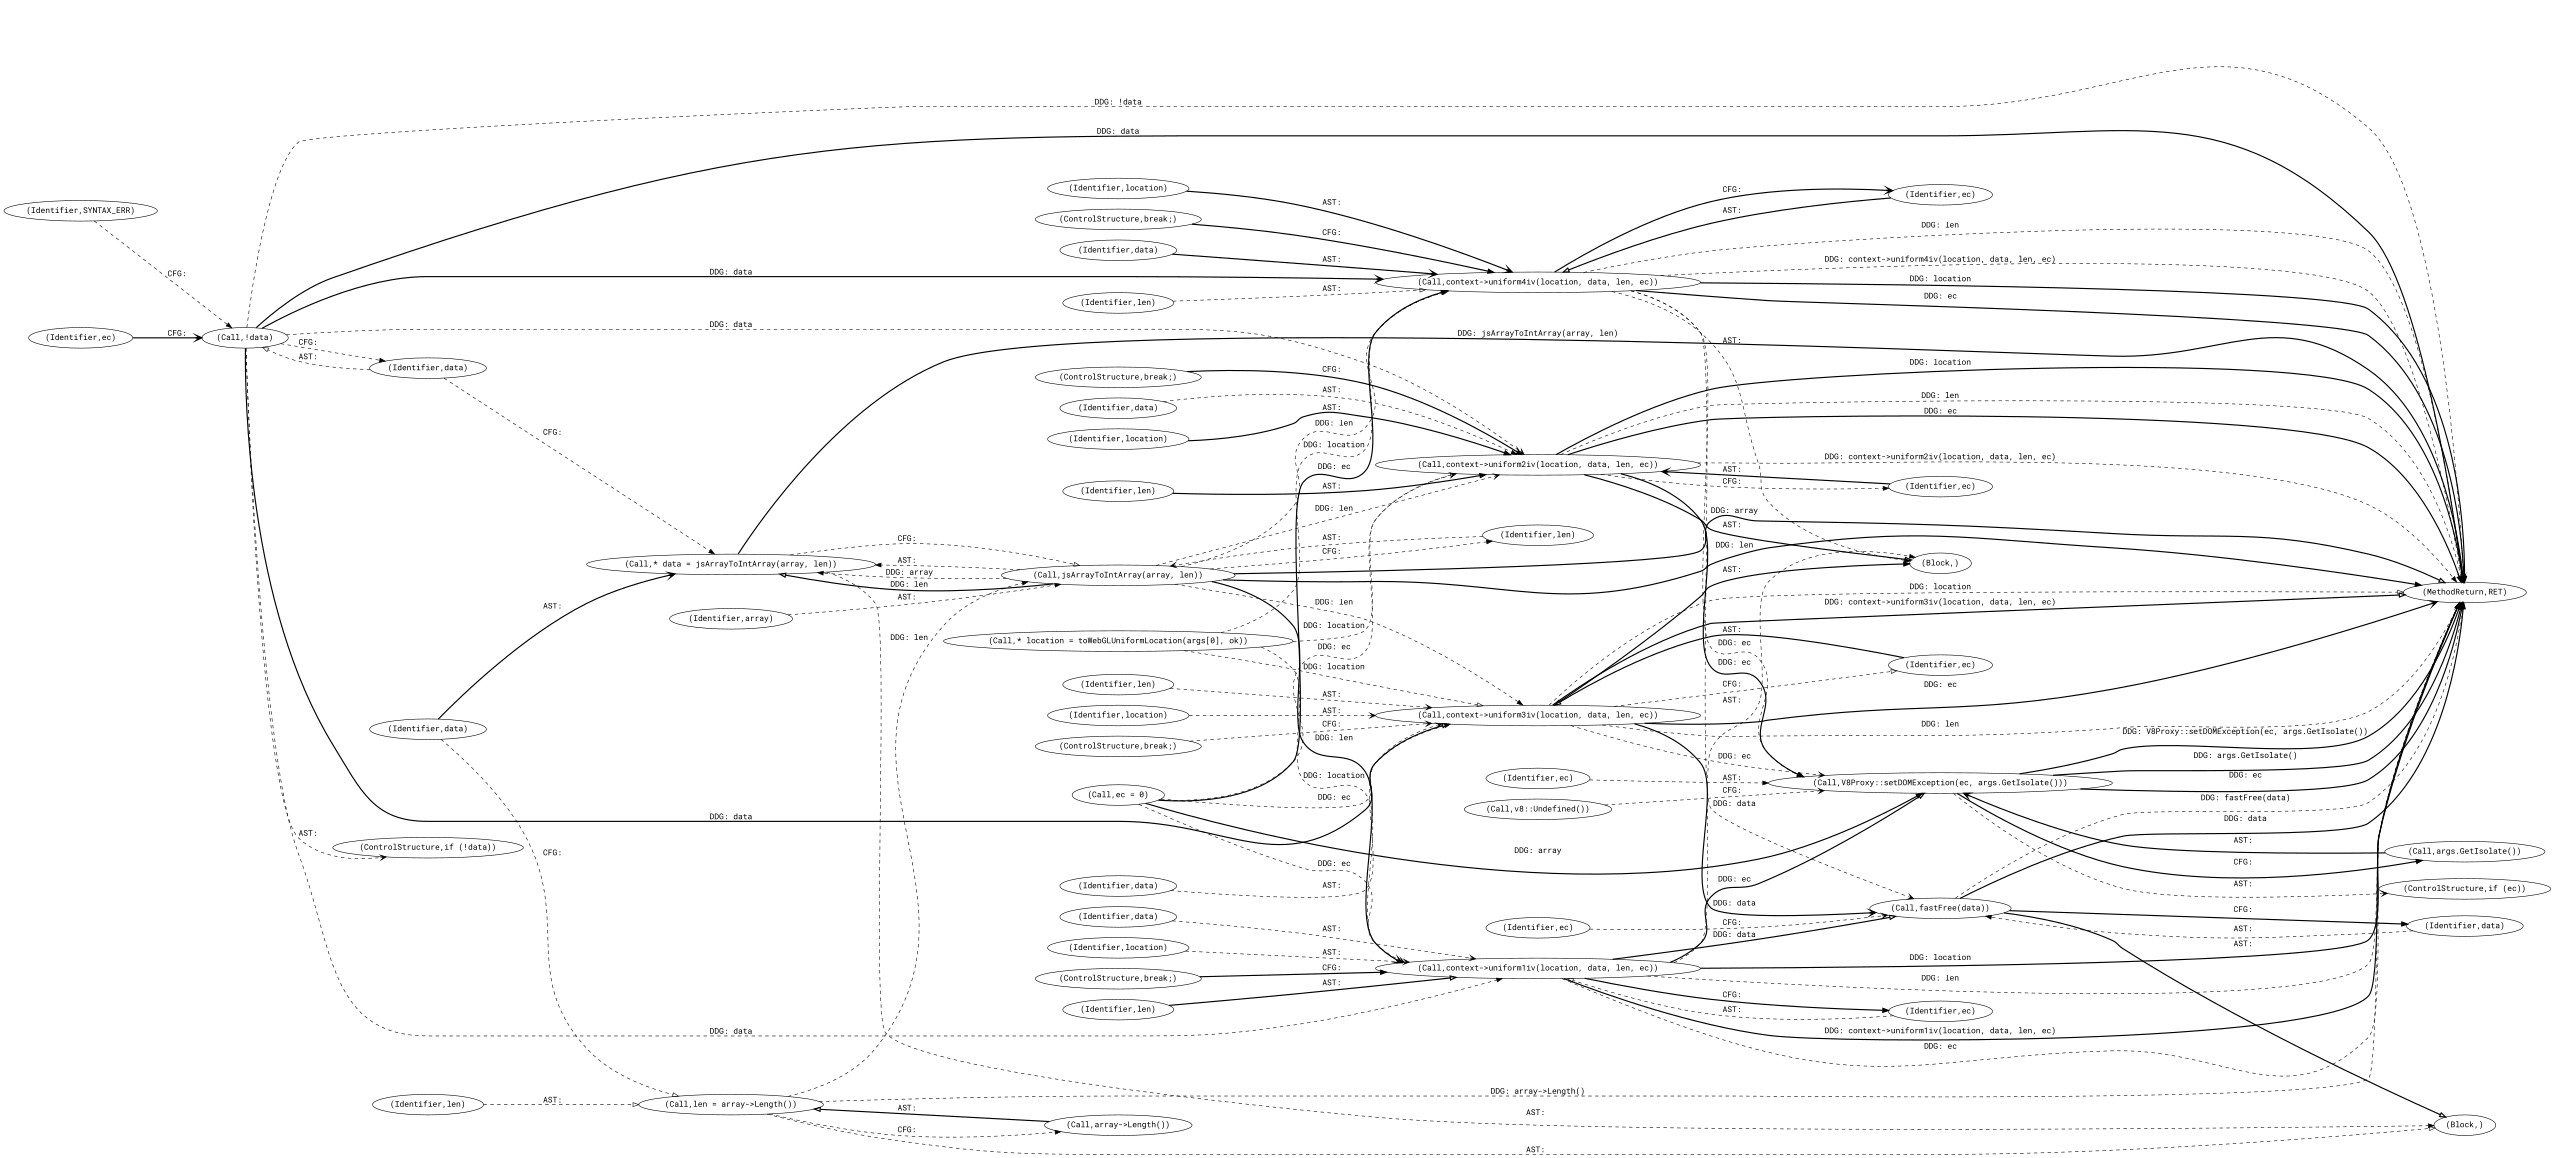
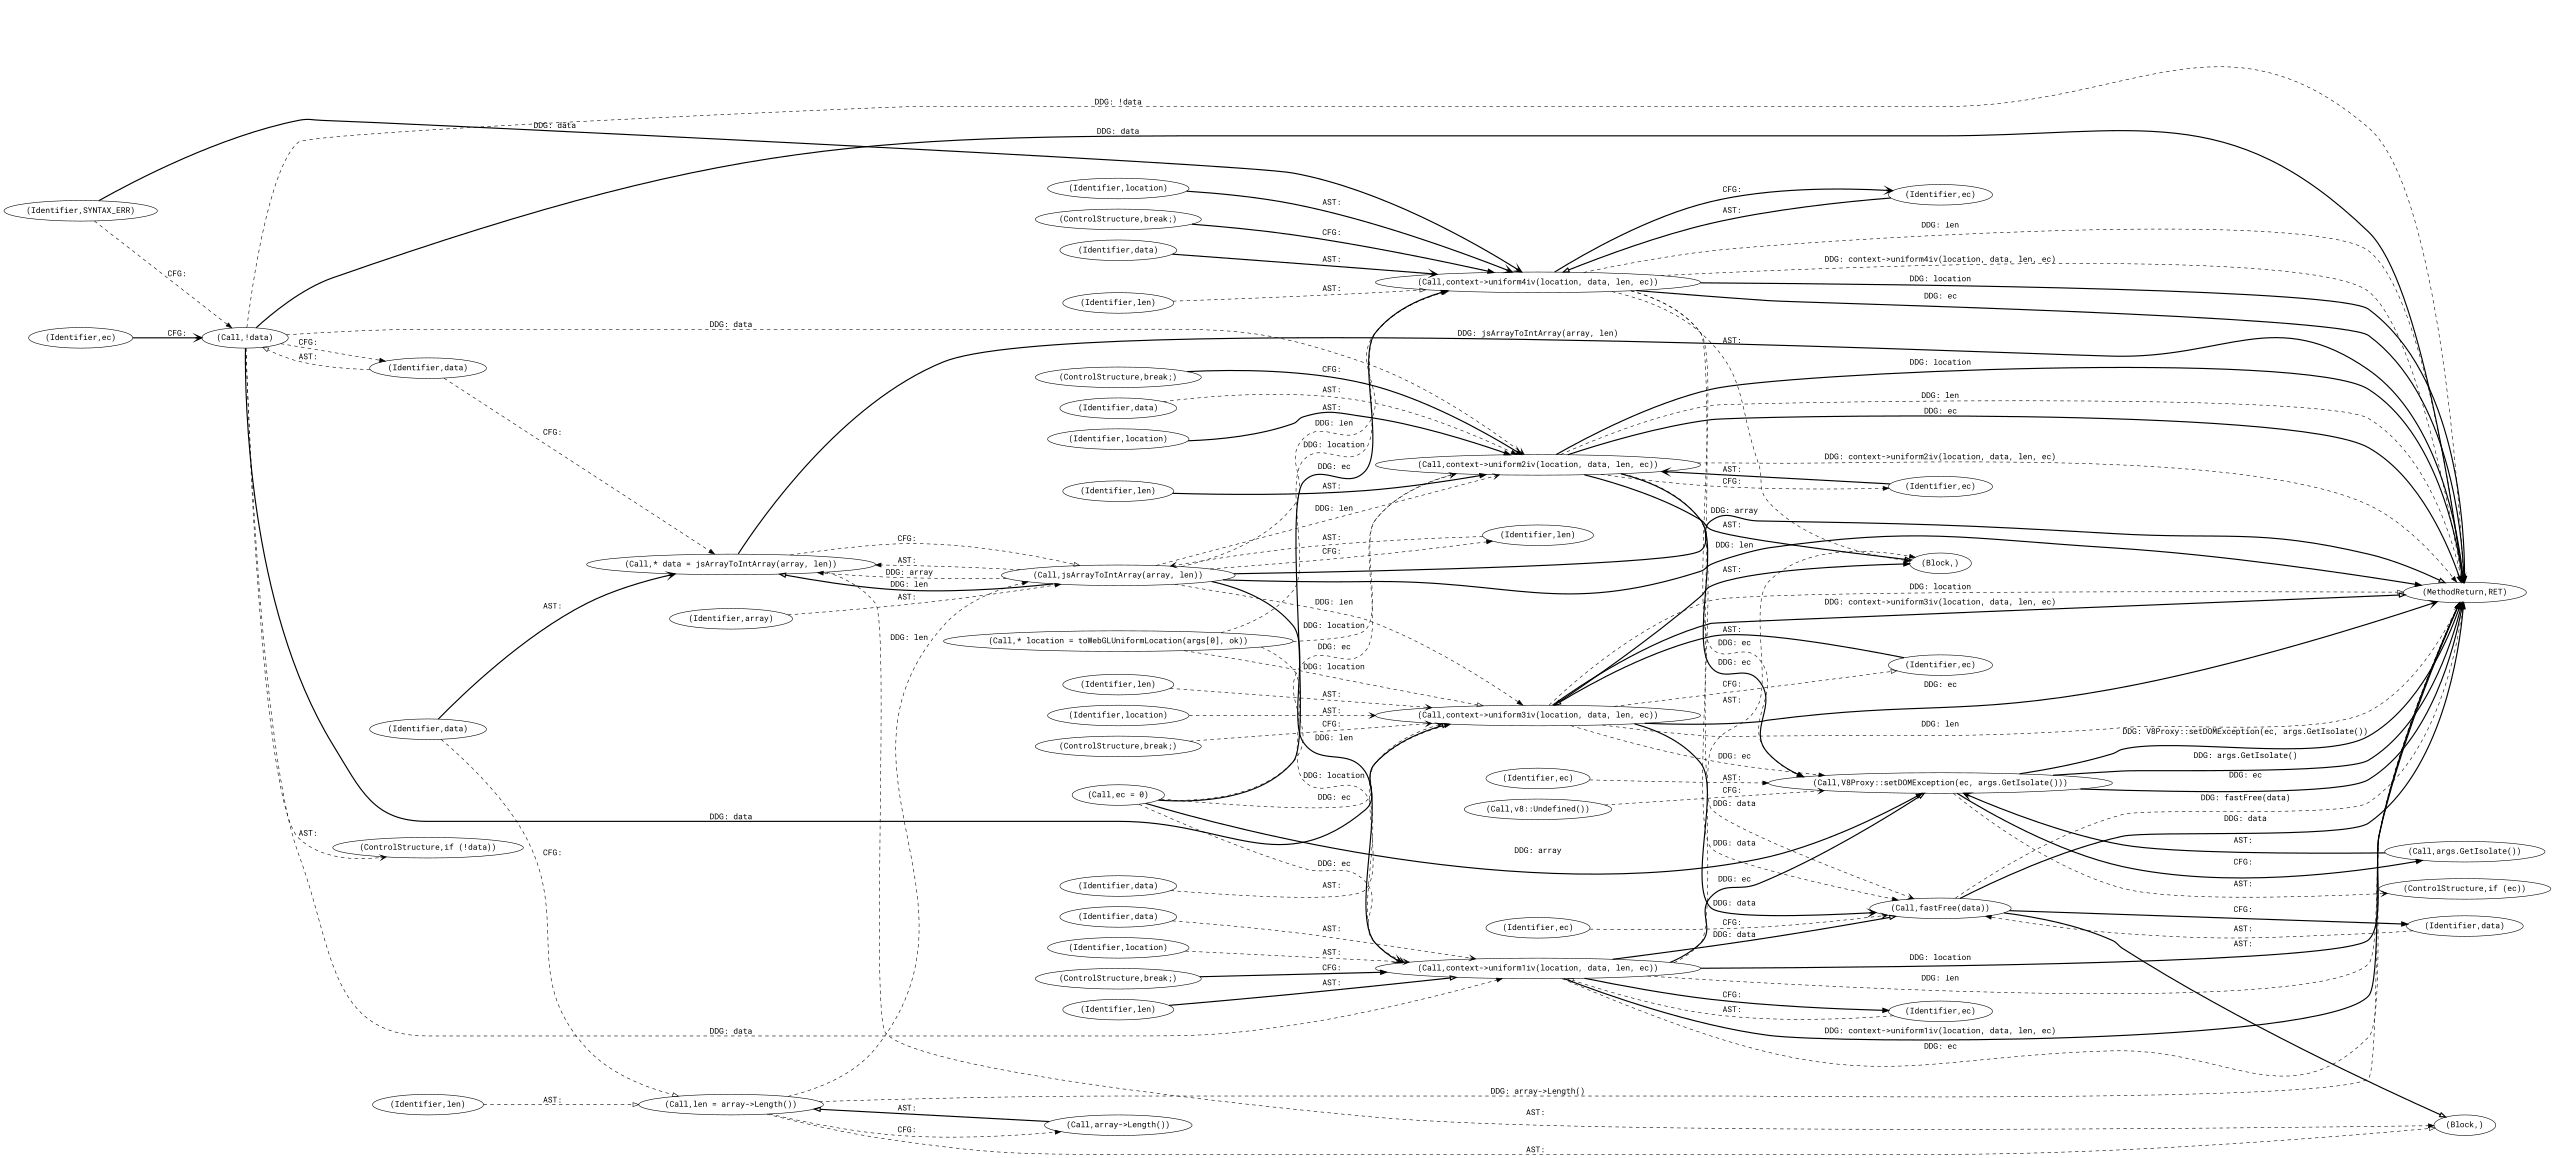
edge "(Call,!data)" -> "(Call,context->uniform4iv(location, data, len, ec))": now "(Identifier,SYNTAX_ERR)" -> "(Call,context->uniform4iv(location, data, len, ec))"
edge "(Call,context->uniform3iv(location, data, len, ec))" -> "(Call,V8Proxy::setDOMException(ec, args.GetIsolate()))": arrowhead vee -> normal
edge "(Call,context->uniform2iv(location, data, len, ec))" -> "(Call,fastFree(data))": added, label "DDG: data"
